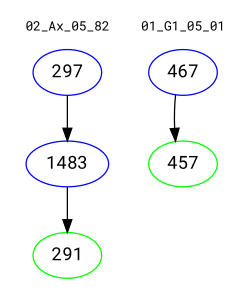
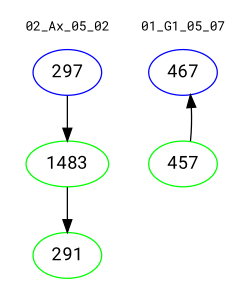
cluster "02_Ax_05_82": label "02_Ax_05_82" -> "02_Ax_05_02"
cluster "01_G1_05_01": label "01_G1_05_01" -> "01_G1_05_07"
edge "467" -> "457": reversed
node "1483": color blue -> green
